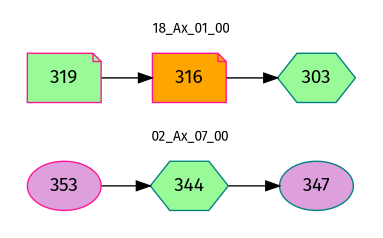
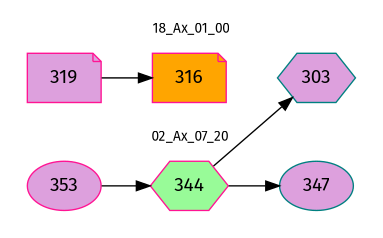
node "319": fillcolor palegreen -> plum
edge "316" -> "303": now "344" -> "303"
node "303": fillcolor palegreen -> plum
cluster "02_Ax_07_00": label "02_Ax_07_00" -> "02_Ax_07_20"
node "344": color teal -> deeppink
